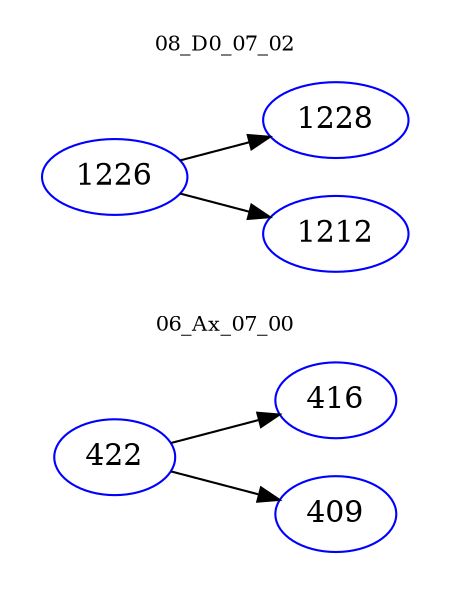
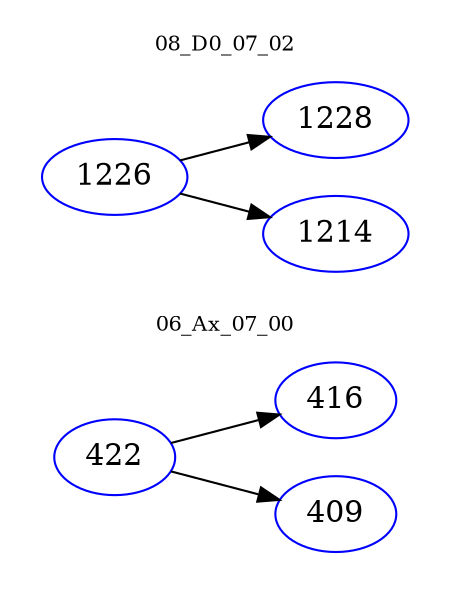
node "1212": label "1212" -> "1214"
